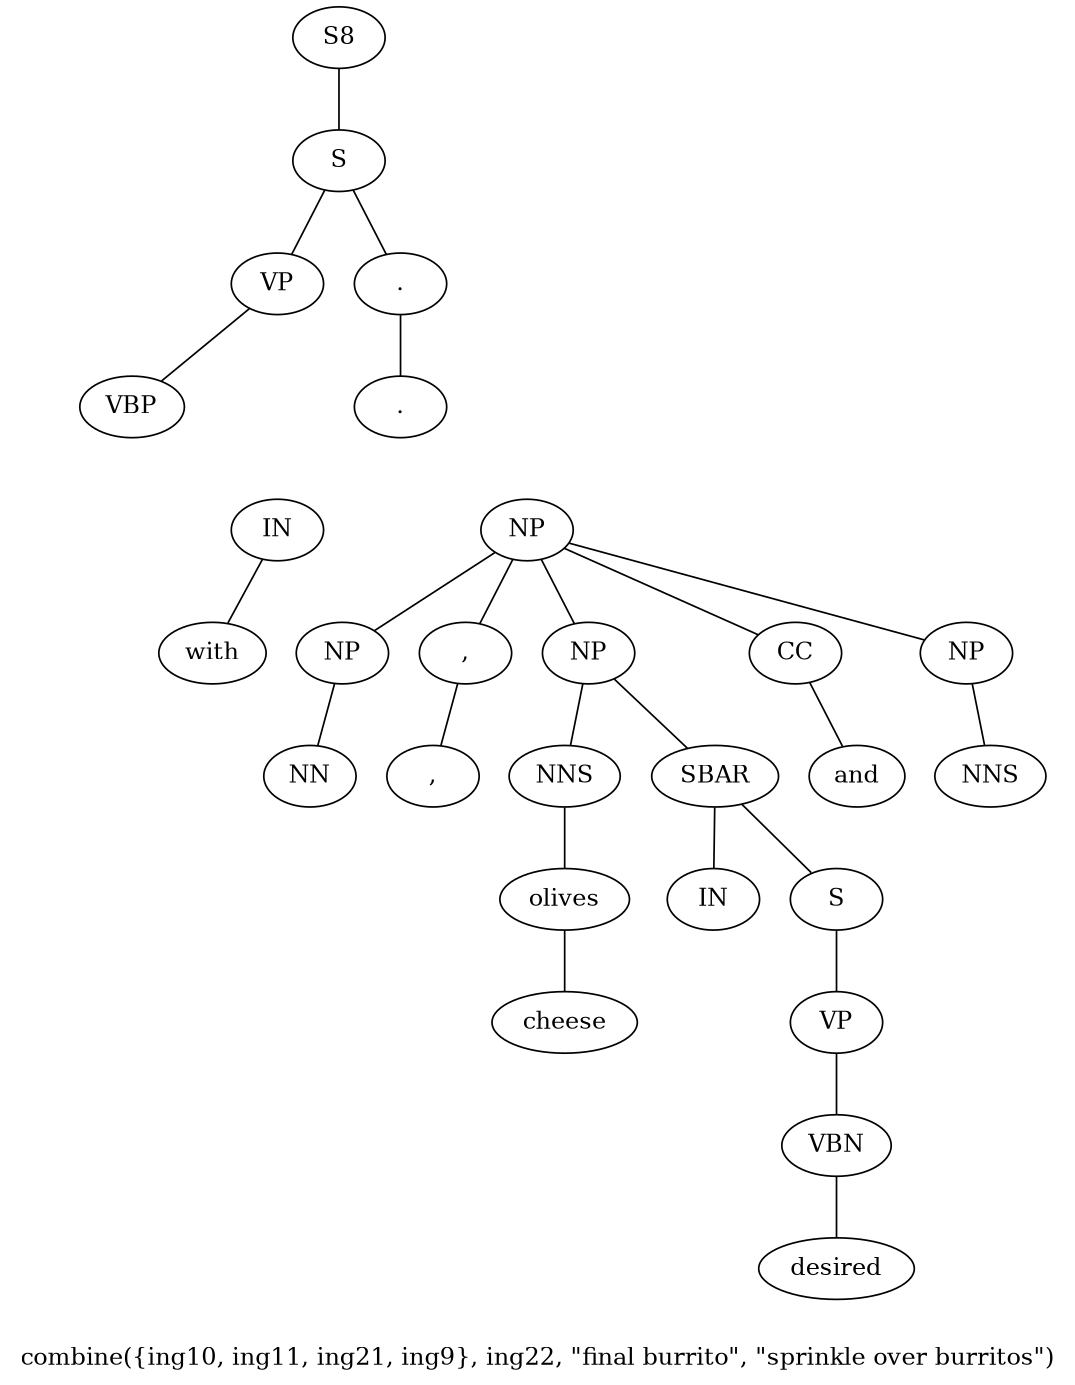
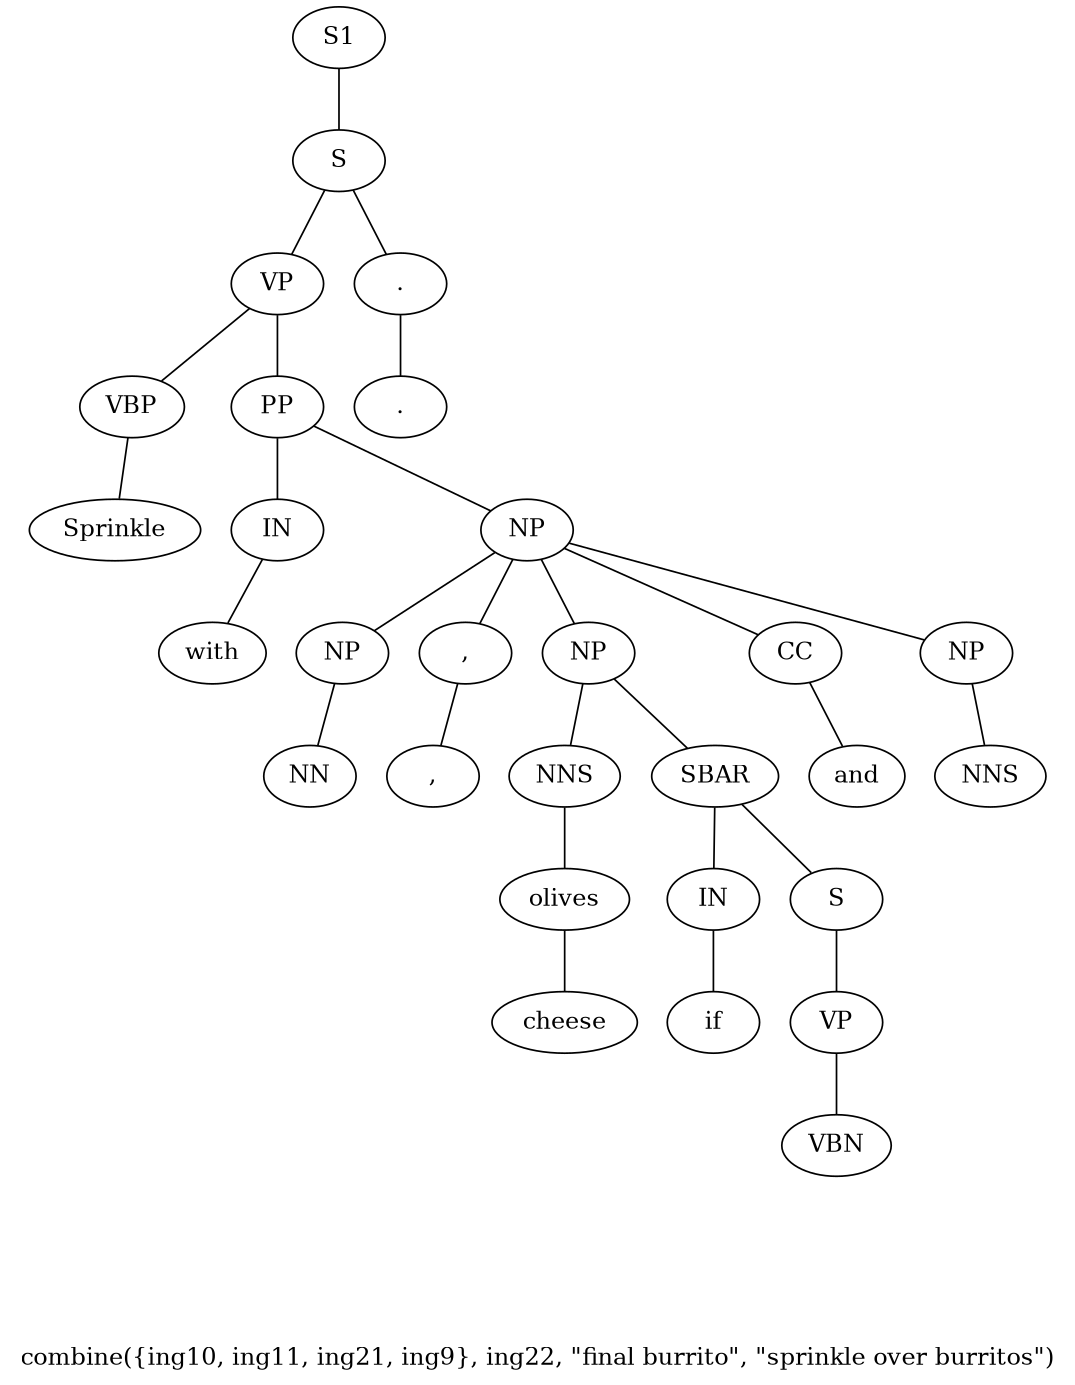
node "S8": label "S8" -> "S1"
node "PP": added
node "Sprinkle": added
node "if": added
node "desired": removed
